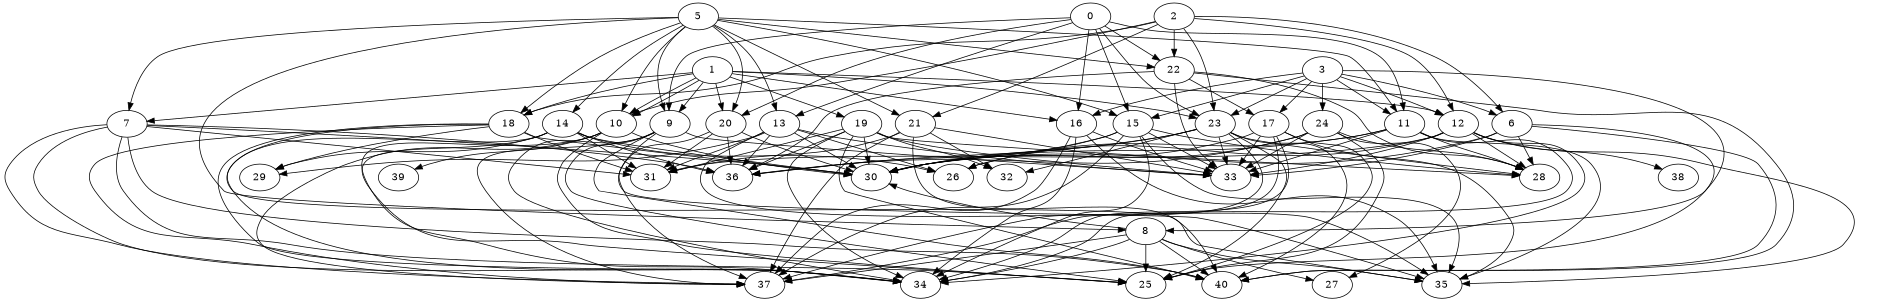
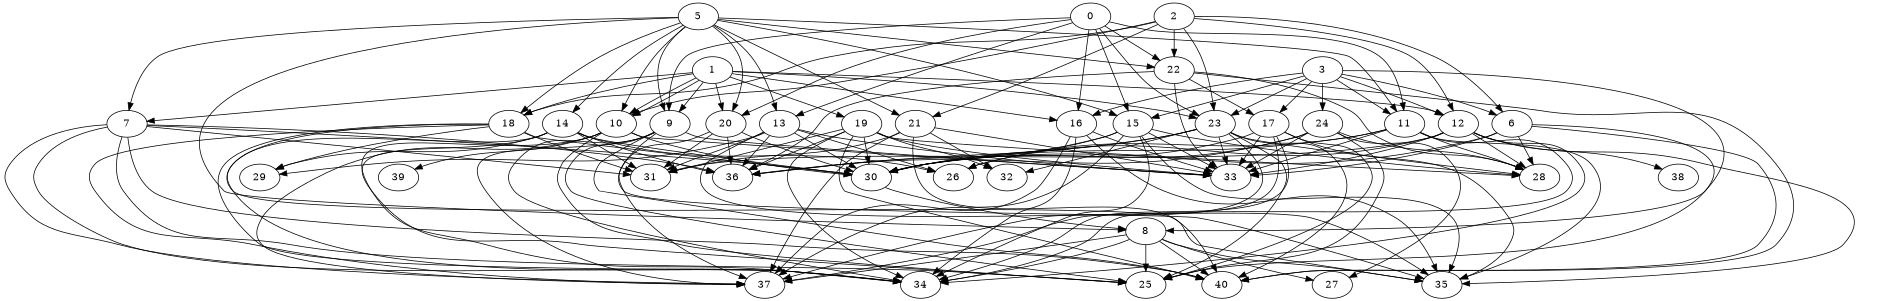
edge "10" -> "33": added
edge "8" -> "30": reversed
